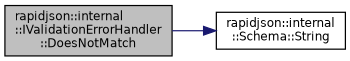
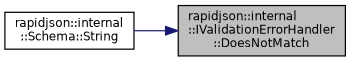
edge "rapidjson::internal ::IValidationErrorHandler ::DoesNotMatch" -> "rapidjson::internal ::Schema::String": reversed
